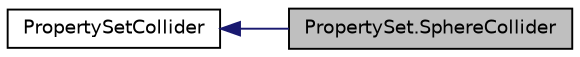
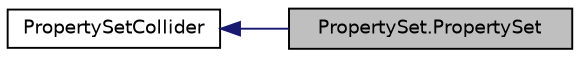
node "PropertySet.SphereCollider": label "PropertySet.SphereCollider" -> "PropertySet.PropertySet"
